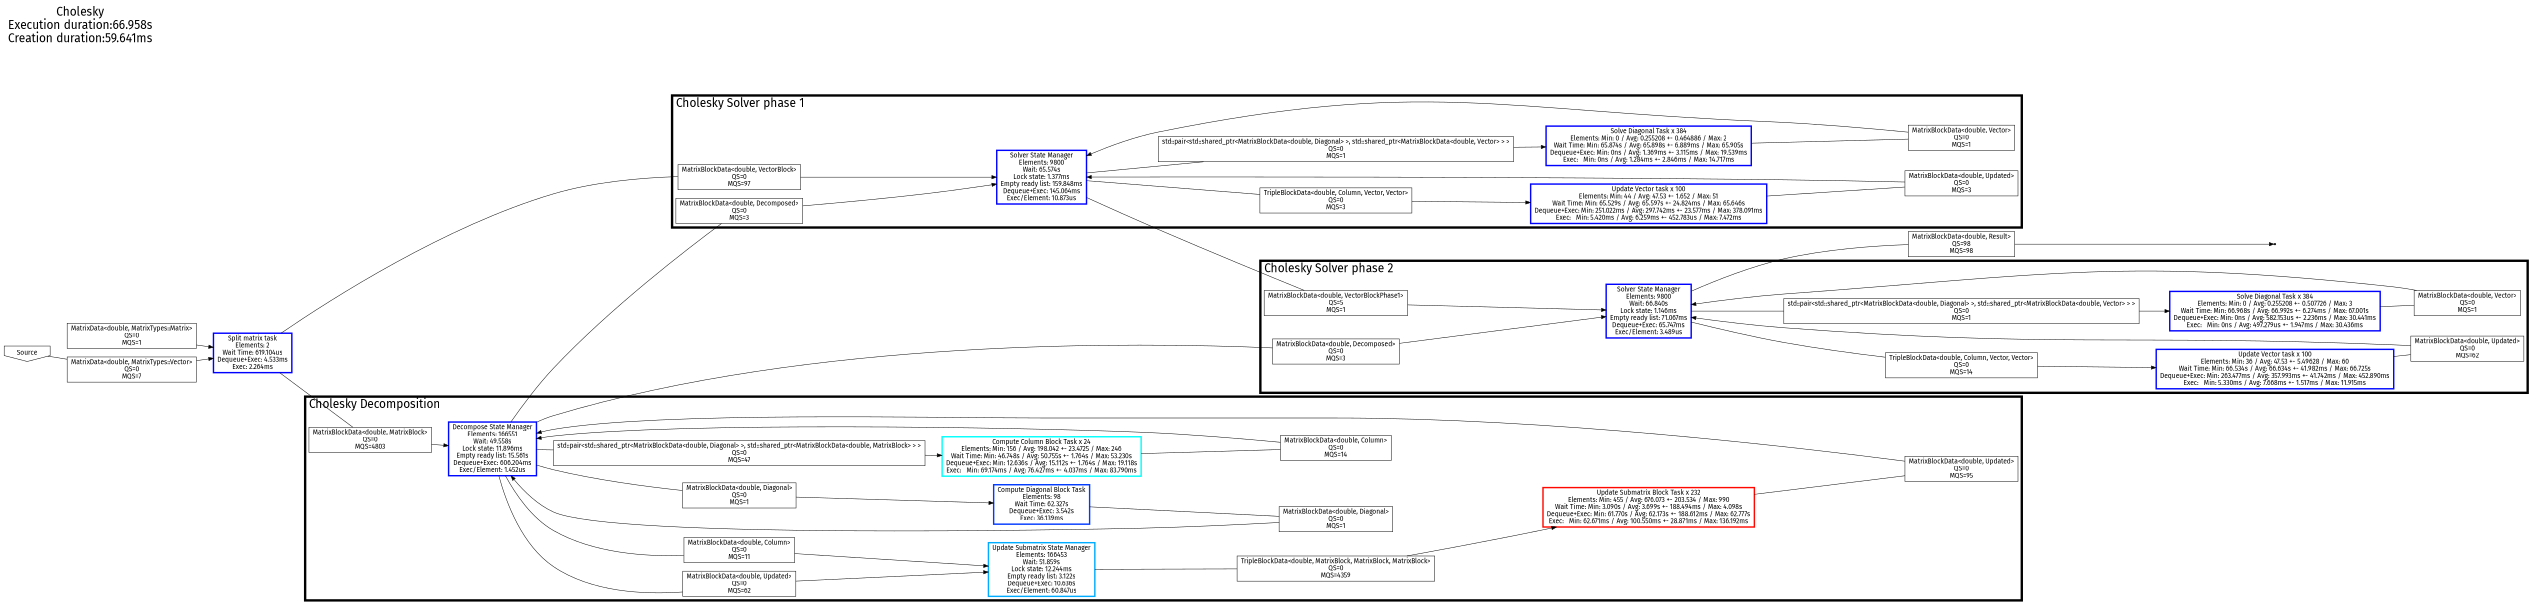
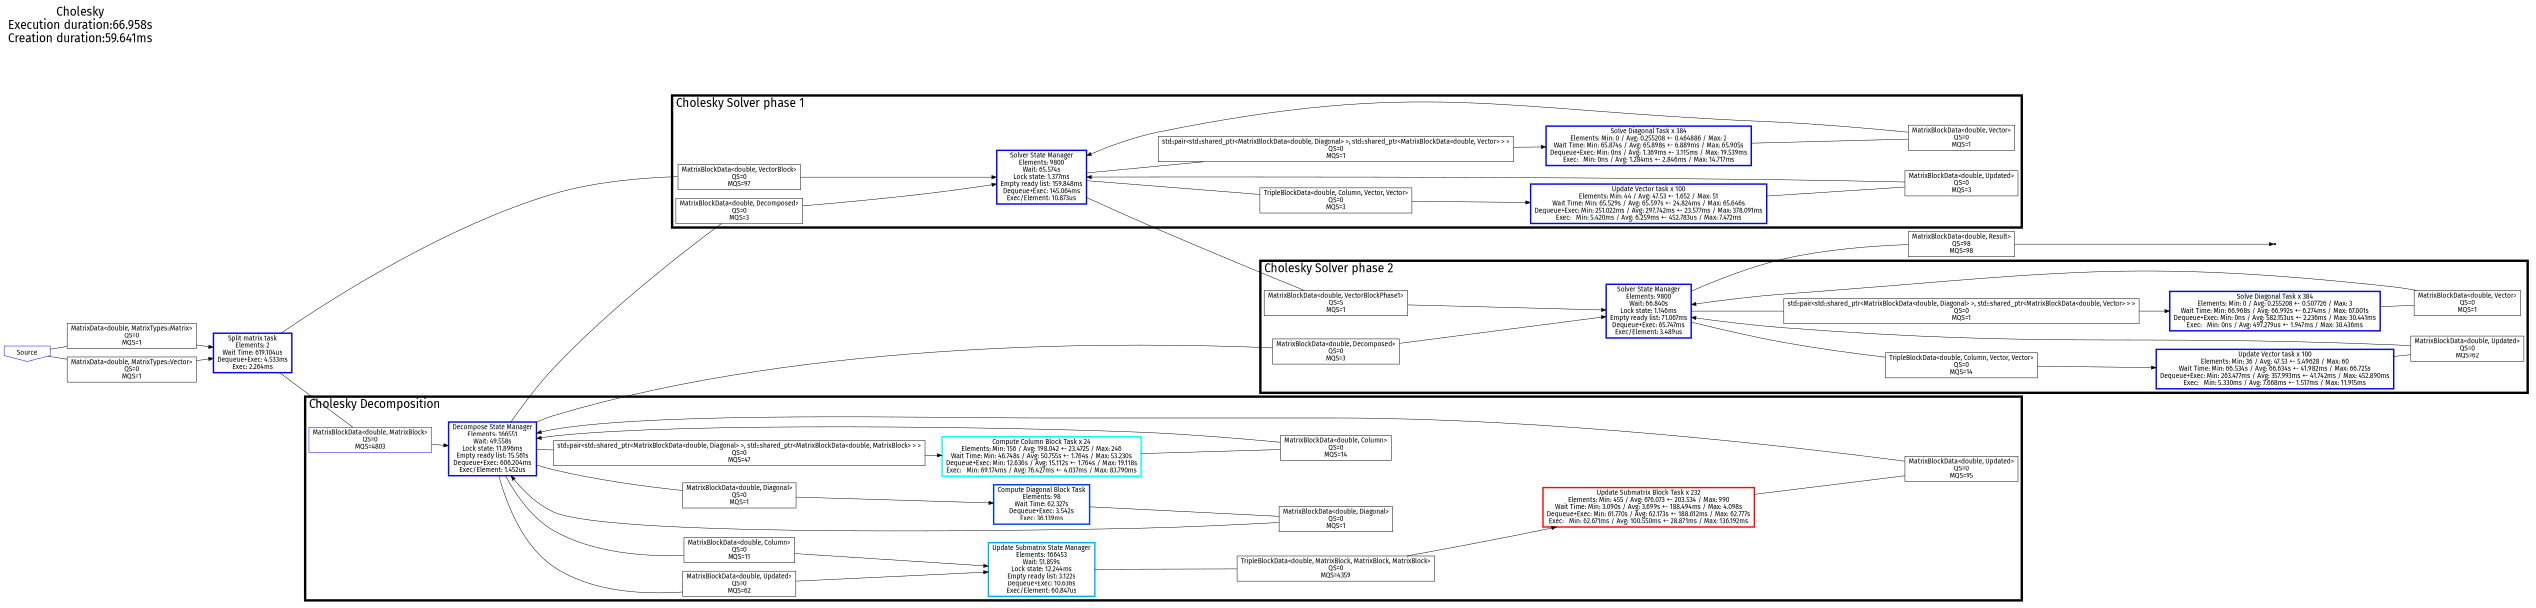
edge "MatrixData<double, MatrixTypes::Matrix> QS=0 MQS=1" -- "Source": added
node "Source": color black -> #0000ff
node "MatrixData<double, MatrixTypes::Vector> QS=0 MQS=7": label "MatrixData<double, MatrixTypes::Vector> QS=0 MQS=7" -> "MatrixData<double, MatrixTypes::Vector> QS=0 MQS=1"
node "MatrixBlockData<double, MatrixBlock> QS=0 MQS=4803": color black -> #0000ff
